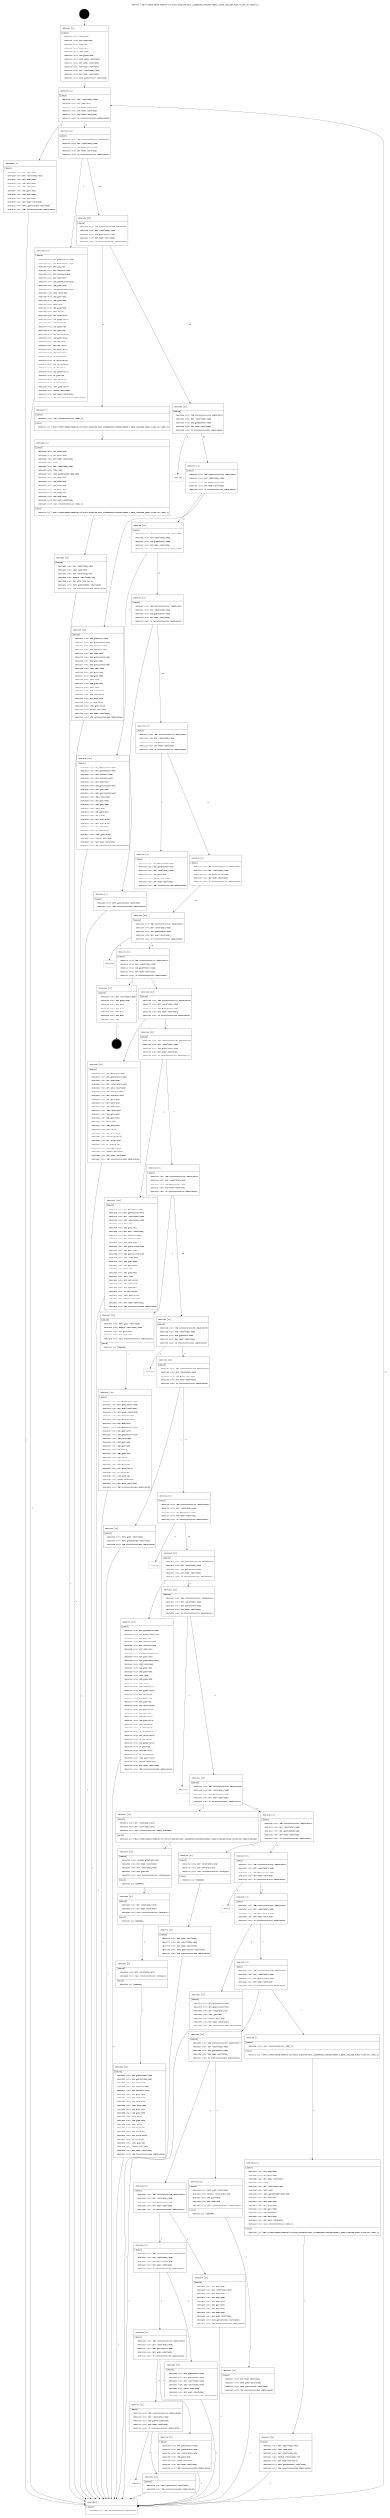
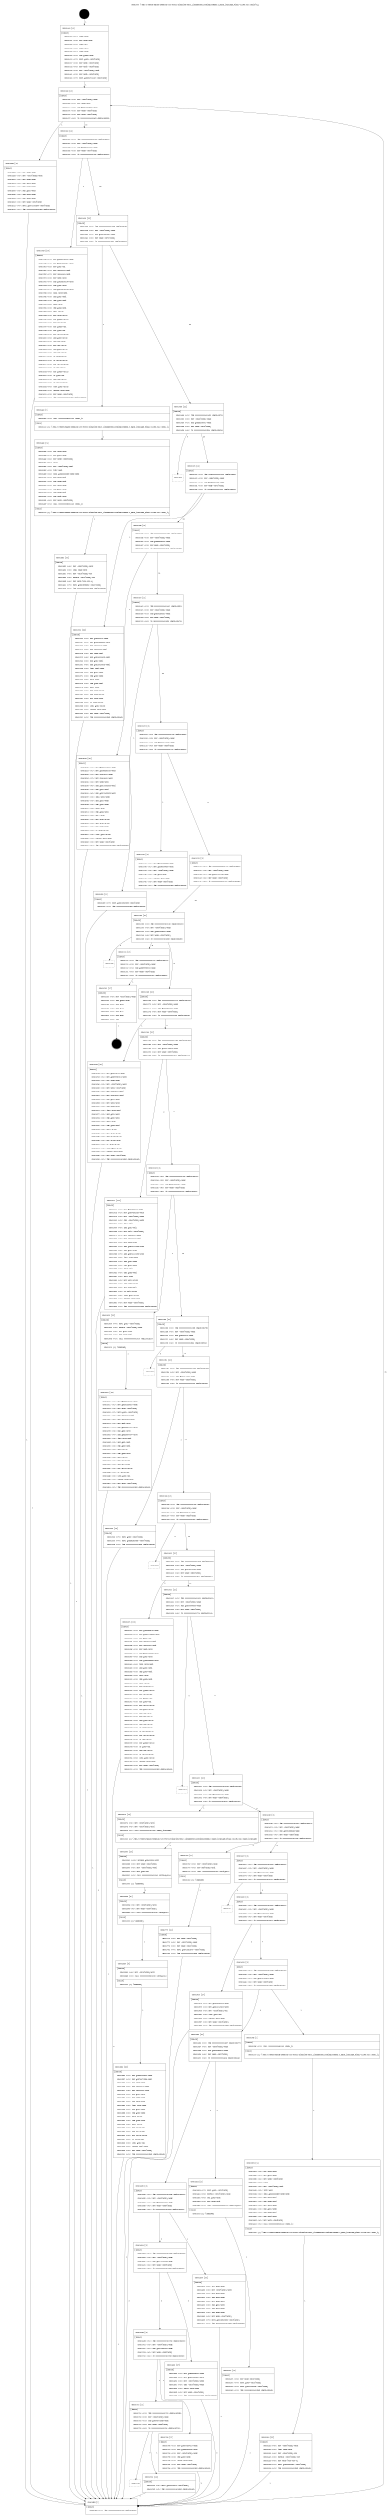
edge "0x401554 [25]" -> "0x40156d [25]": now "0x40153b [25]" -> "0x40156d [25]"
